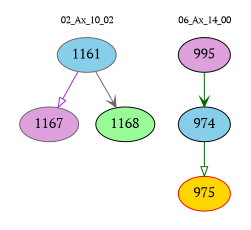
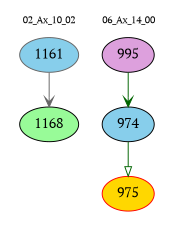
node "1167": removed
